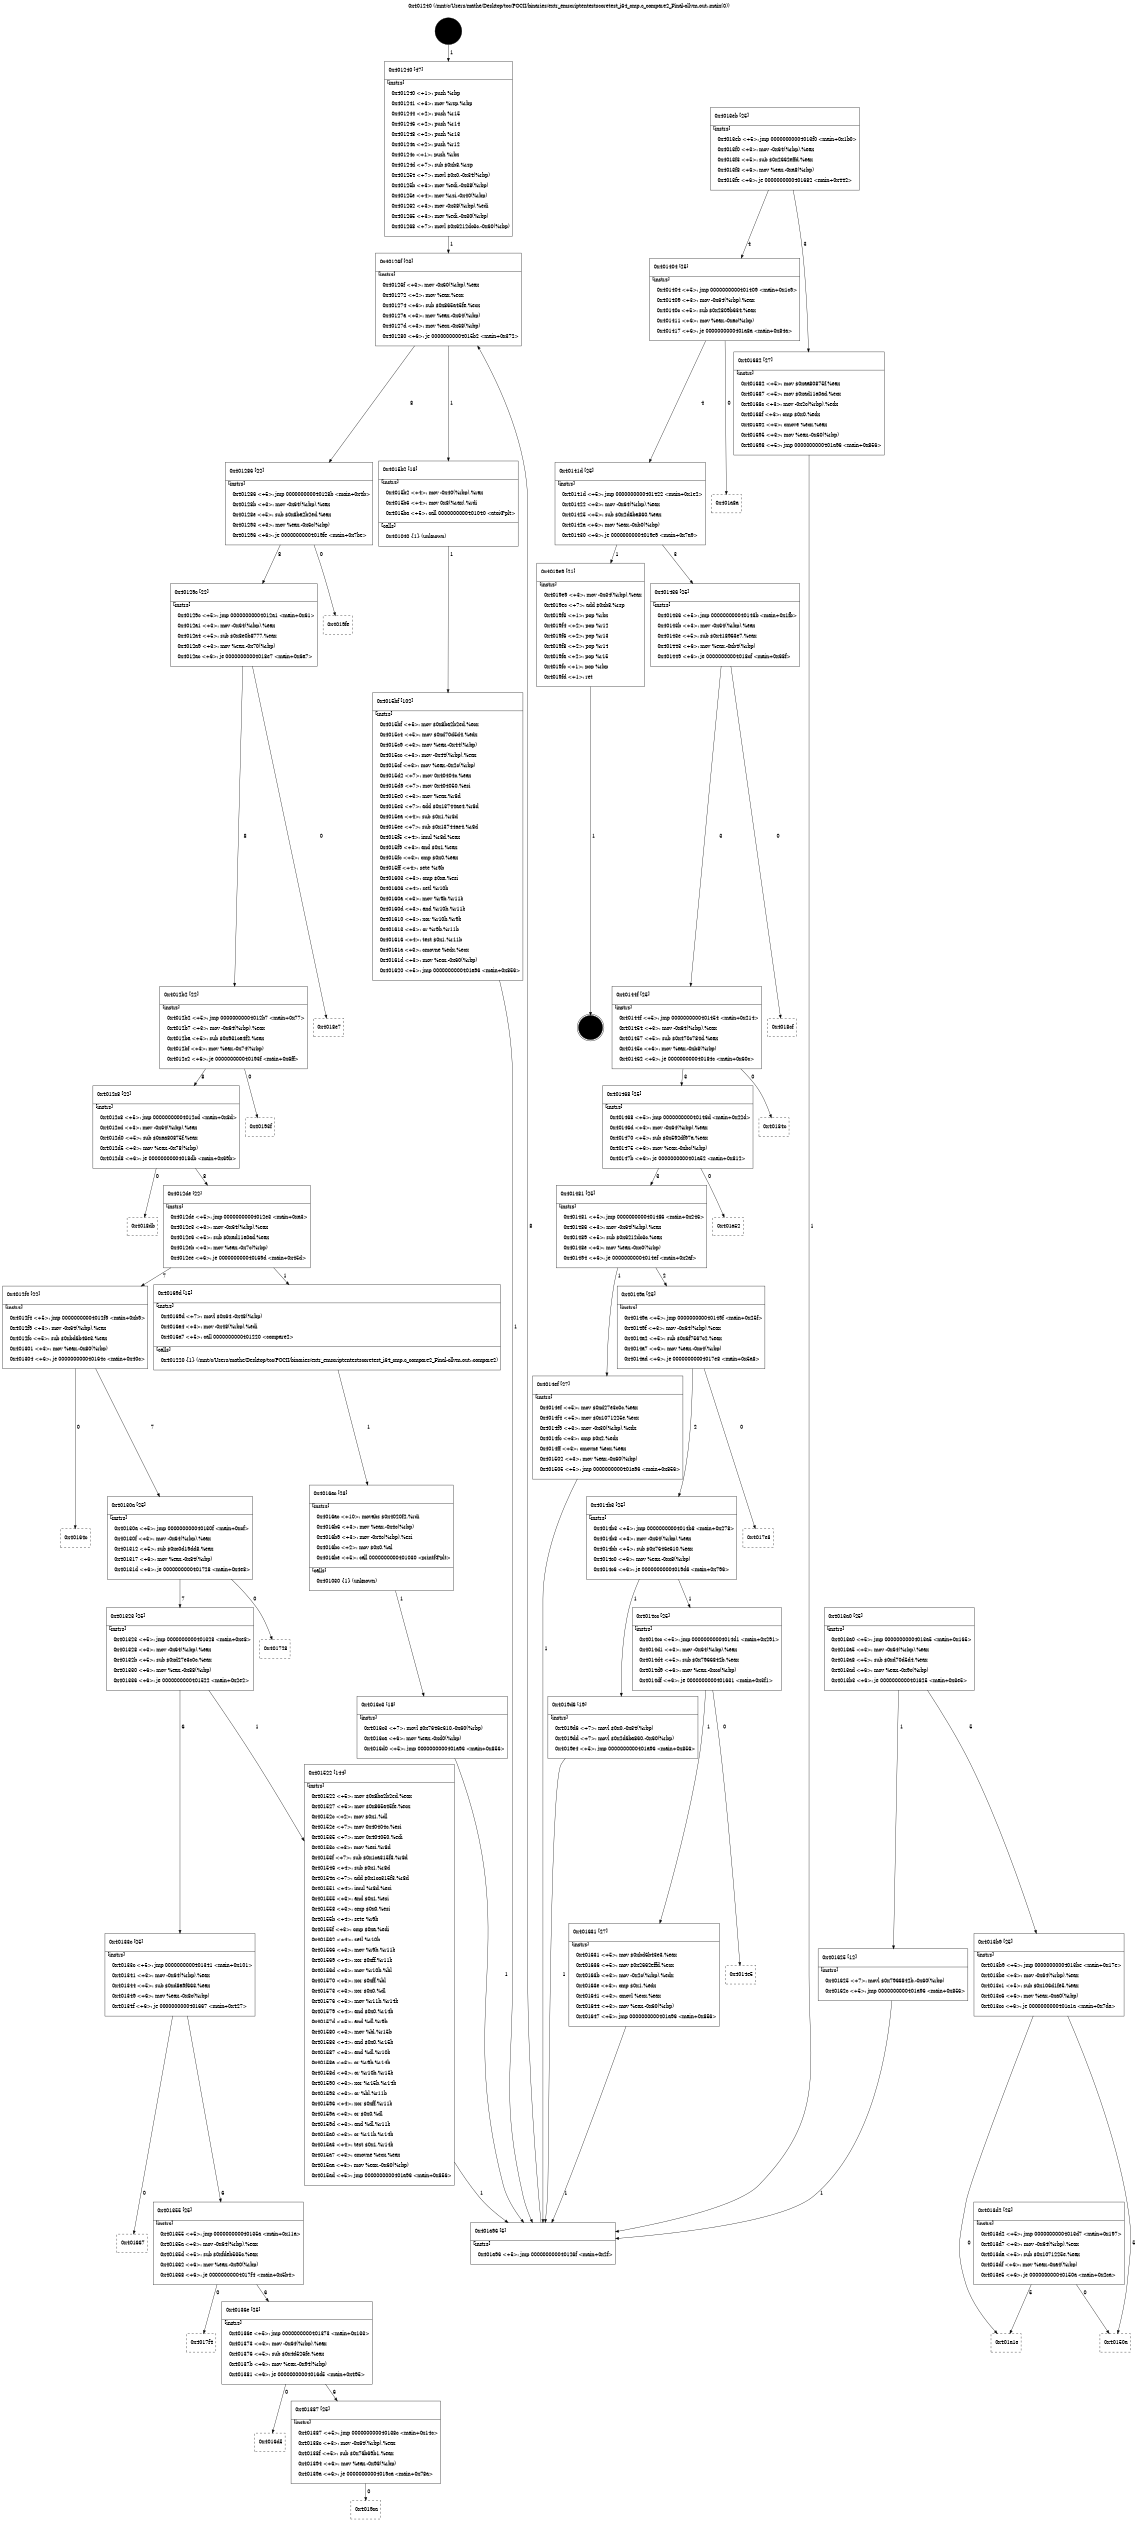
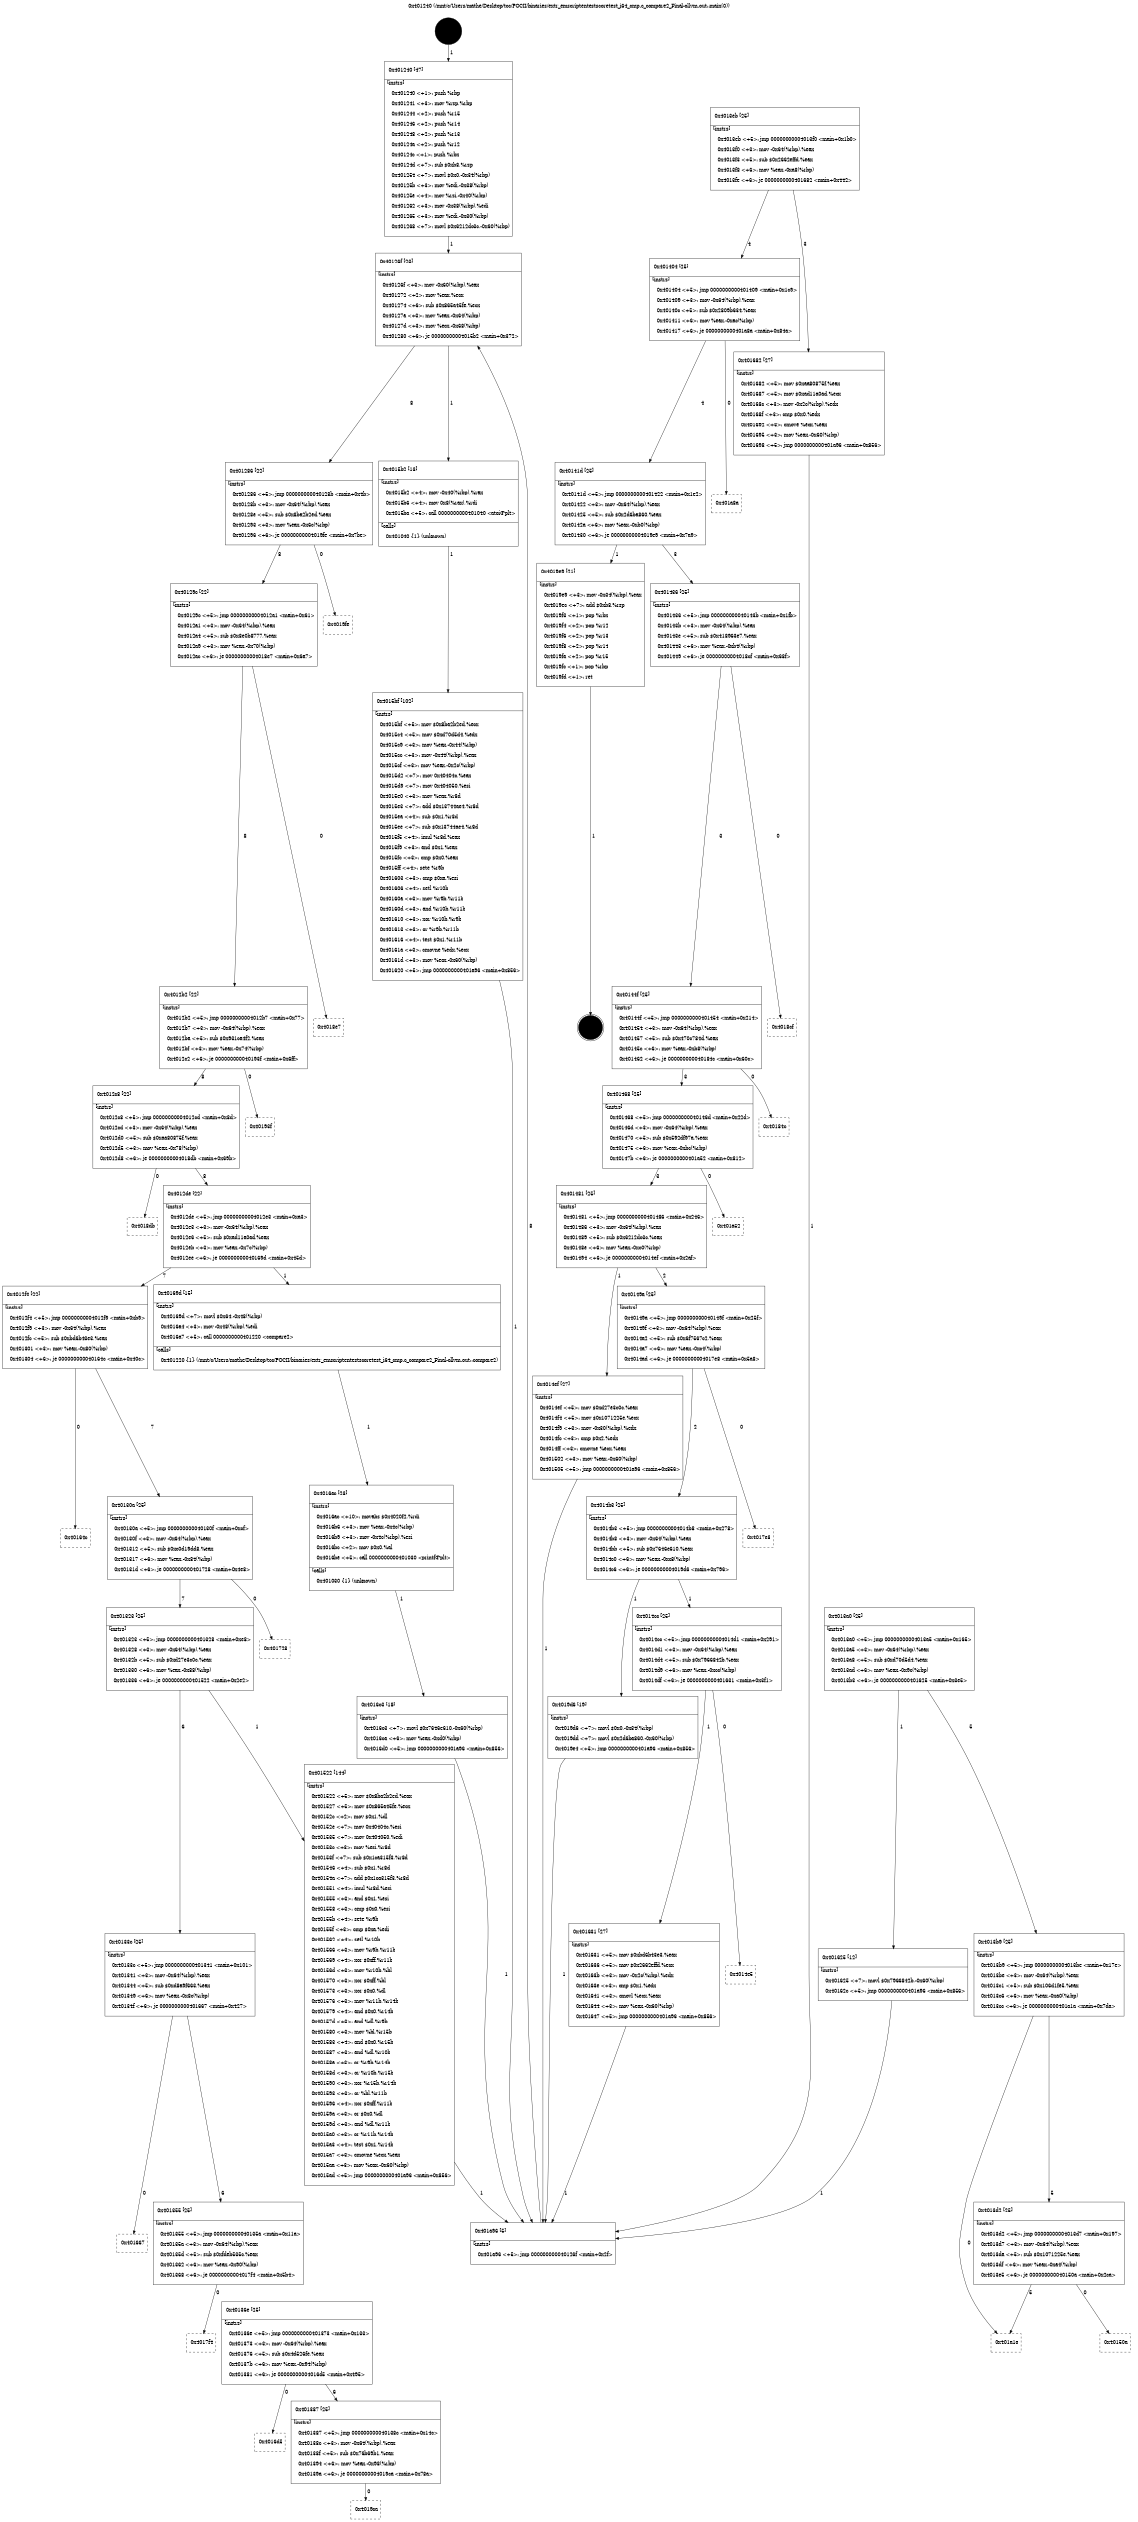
edge "0x4013b9 [25]" -> "0x40150a": now "0x4013b9 [25]" -> "0x4013d2 [25]"
edge "0x401355 [25]" -> "0x40136e [25]": removed, label "6"
